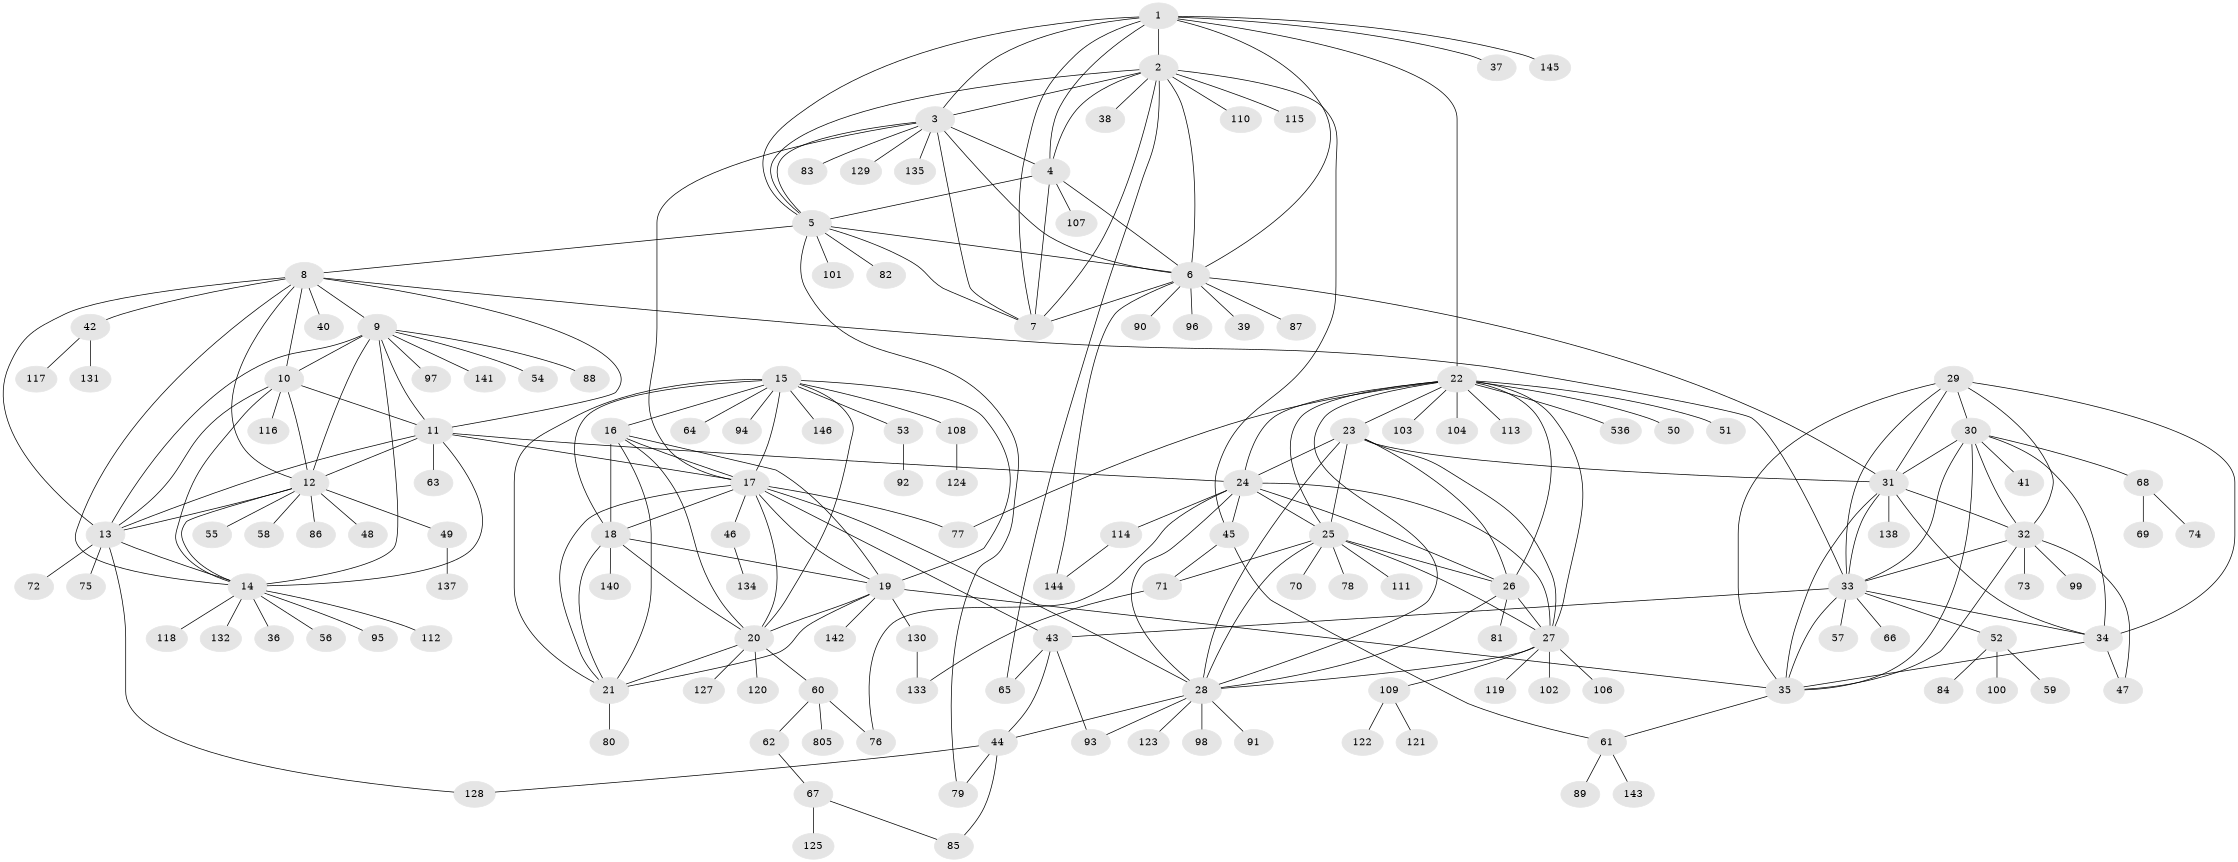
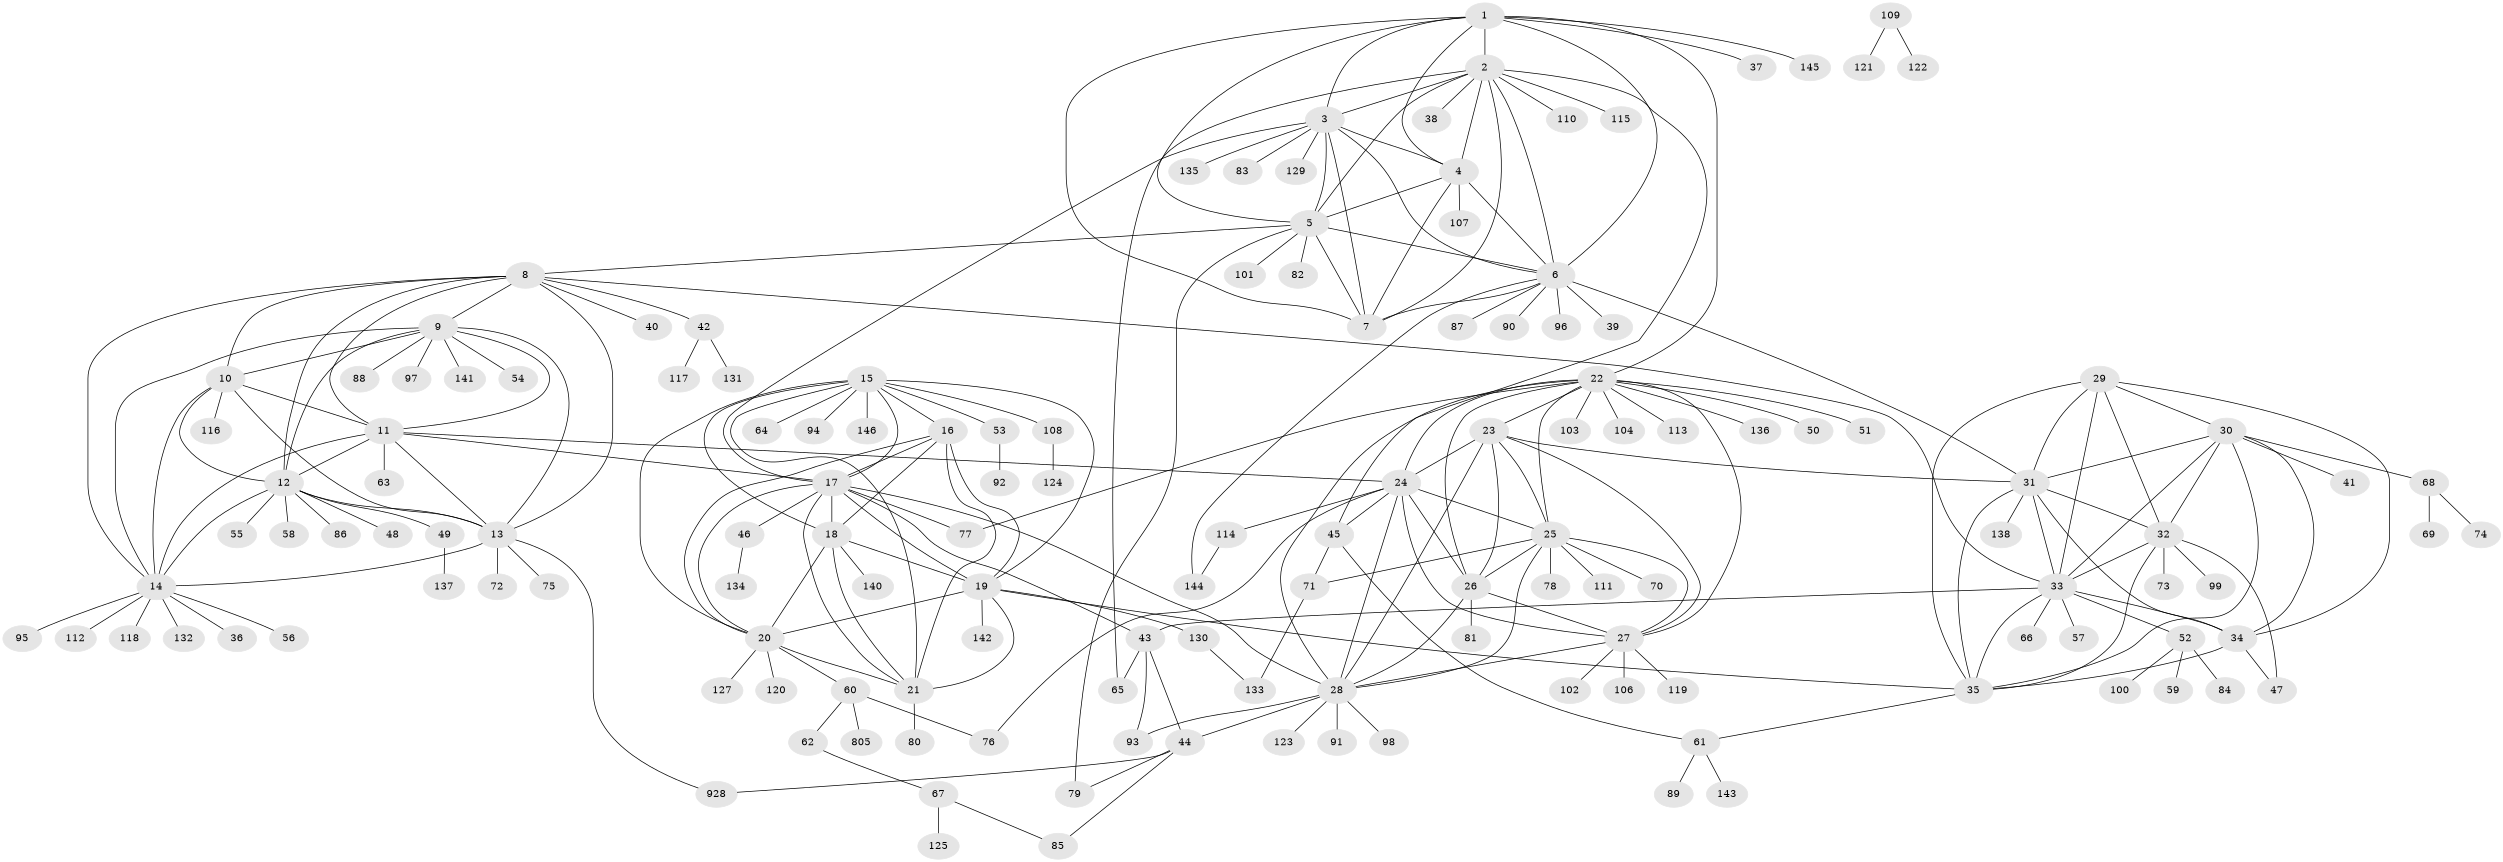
node "536": label "536" -> "136"
edge "27" -- "109": removed
node "128": label "128" -> "928"
